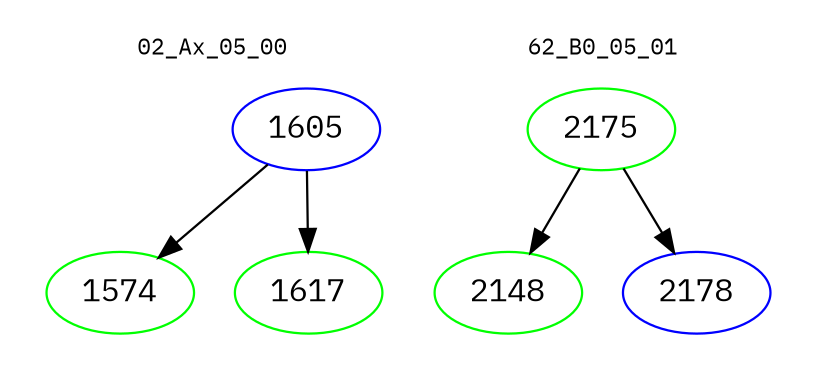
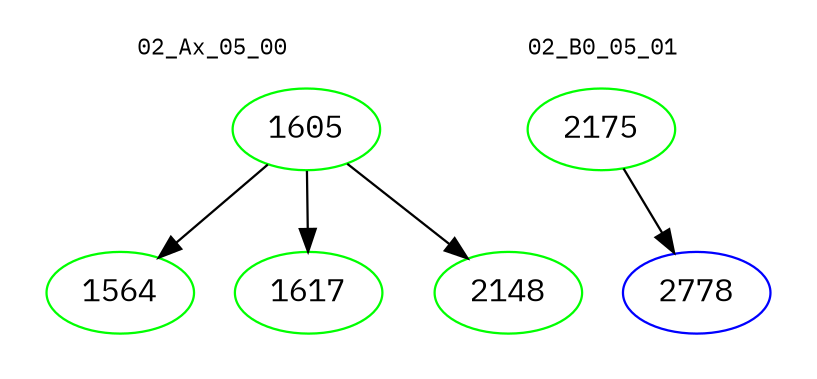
cluster "62_B0_05_01": label "62_B0_05_01" -> "02_B0_05_01"
node "1605": color blue -> green
edge "2175" -> "2148": now "1605" -> "2148"
node "1574": label "1574" -> "1564"
node "2178": label "2178" -> "2778"
